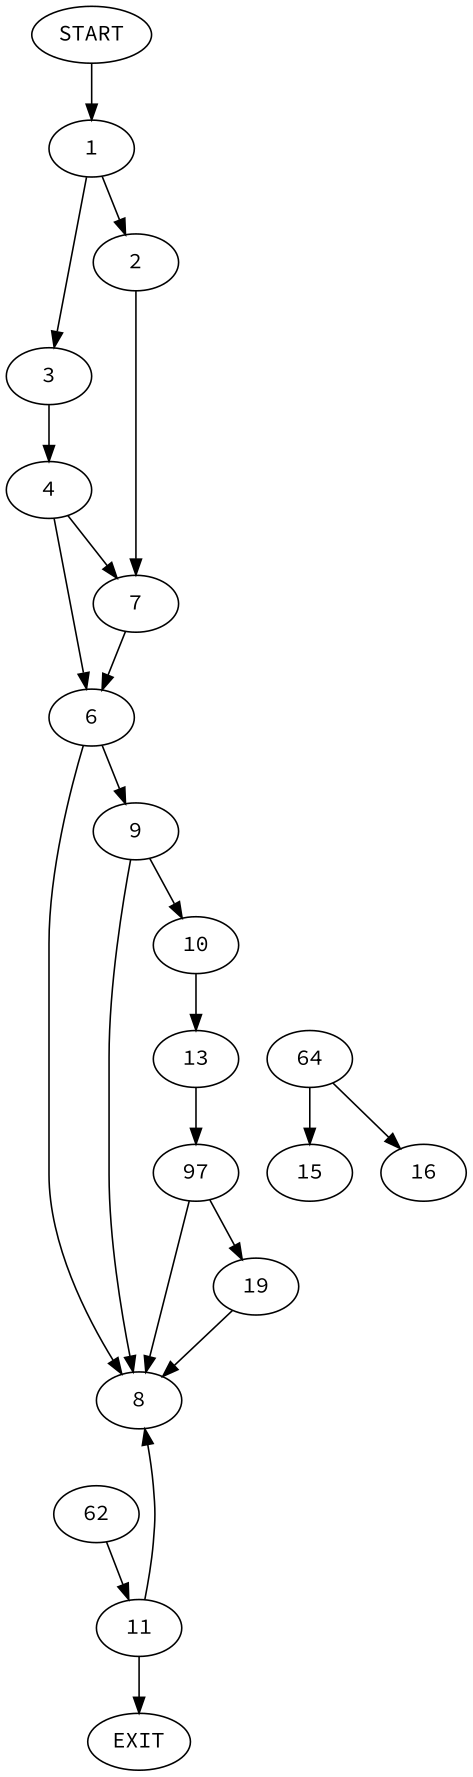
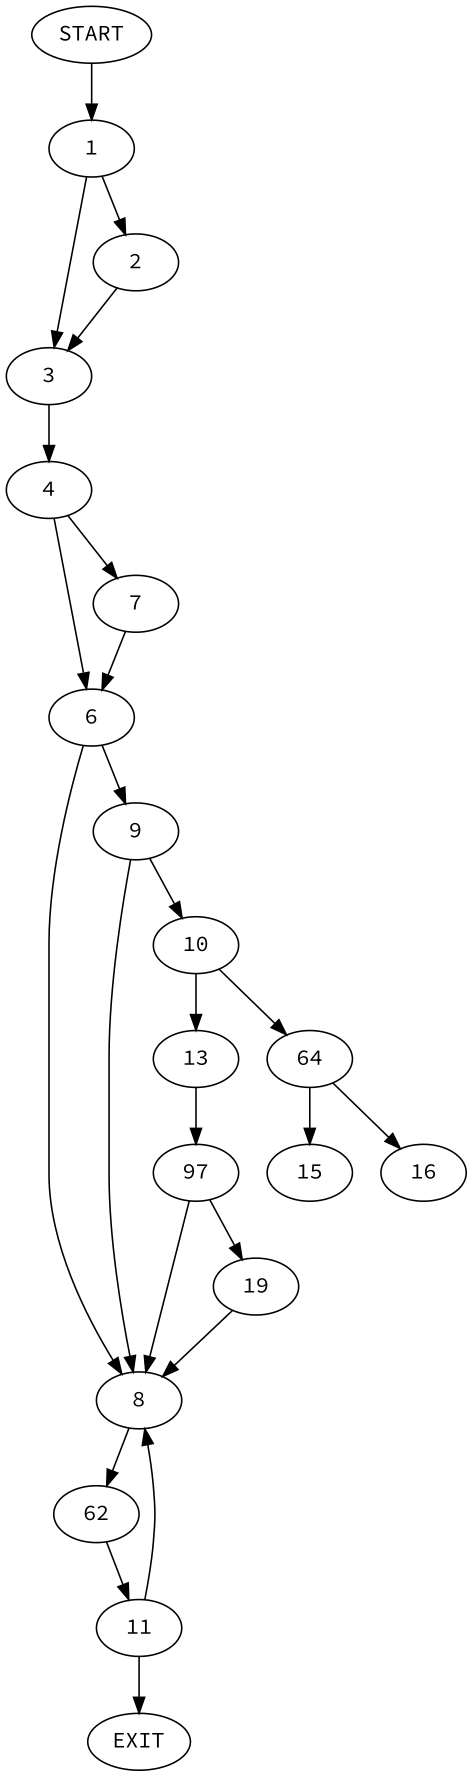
edge "2" -> "7": now "2" -> "3"
edge "10" -> "64": added
edge "8" -> "62": added
